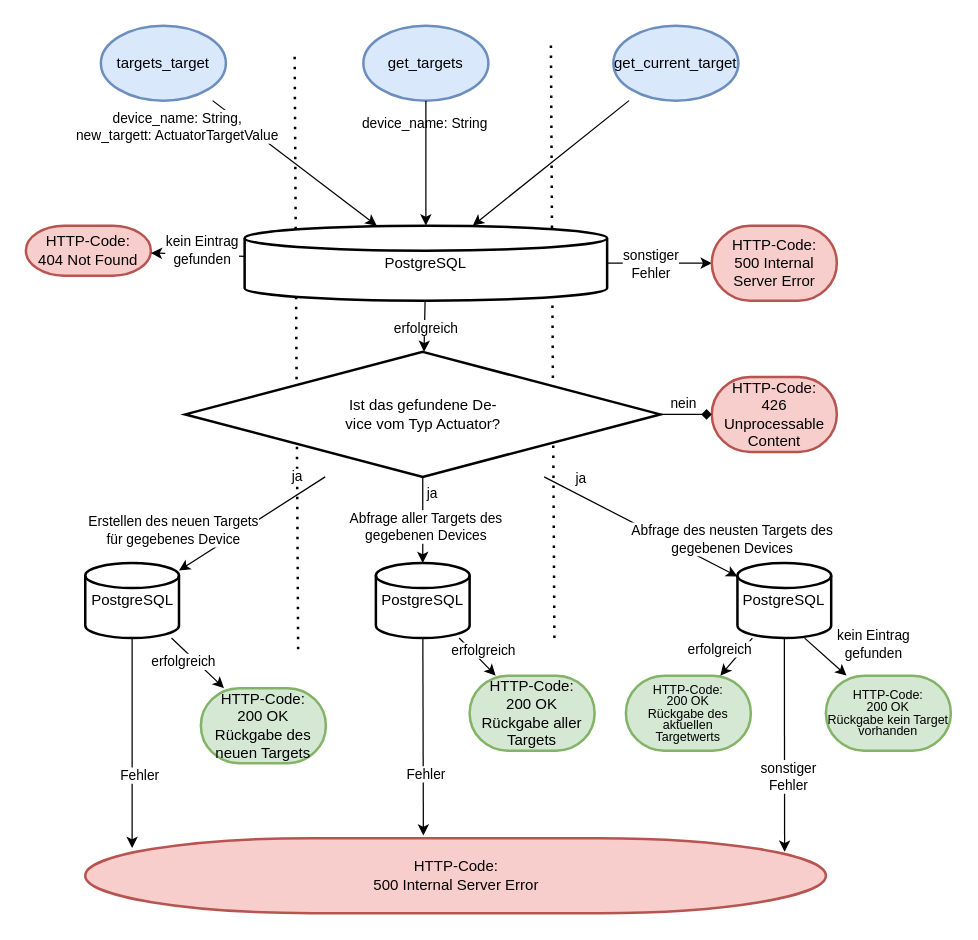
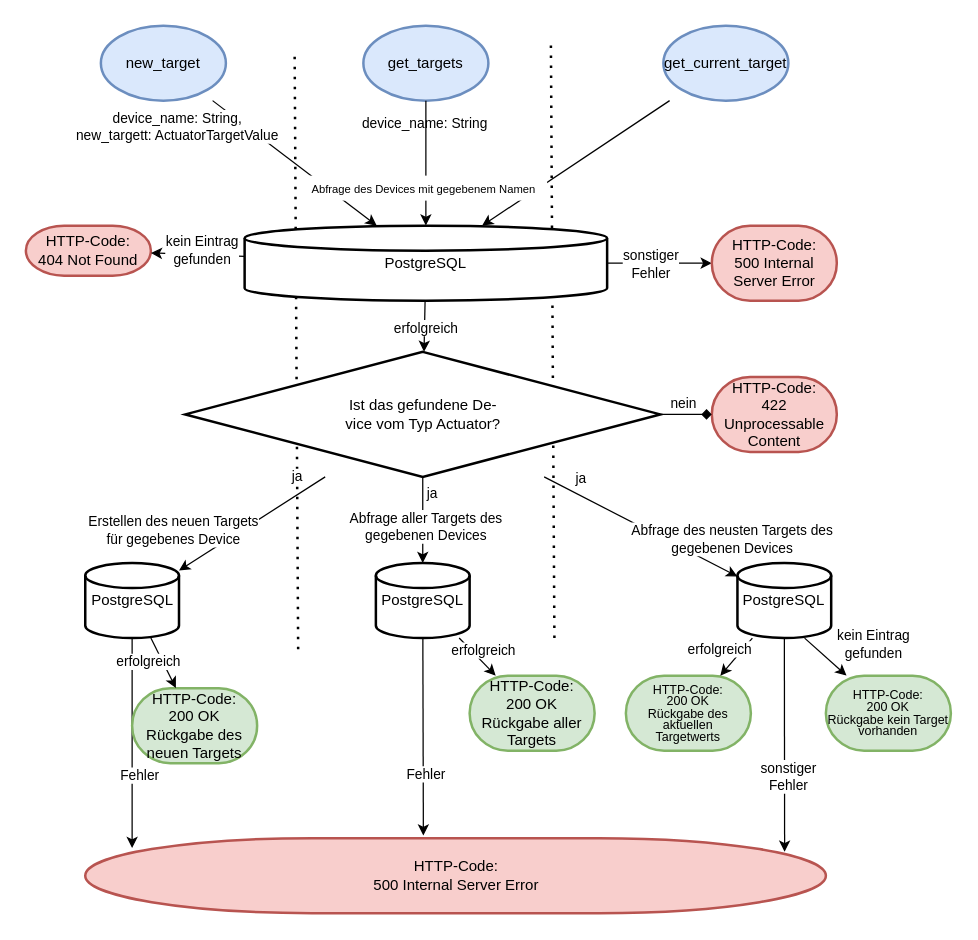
node "targets_target": label "targets_target" -> "new_target"
node "get_current_target": moved (676, 63) -> (726, 63)
node "Abfrage des Devices mit gegebenem Namen": added
node "HTTP-Code: 426 Unprocessable Content": label "HTTP-Code: 426 Unprocessable Content" -> "HTTP-Code: 422 Unprocessable Content"
node "HTTP-Code: 200 OK Rückgabe des neuen Targets": moved (263, 726) -> (194, 726)
